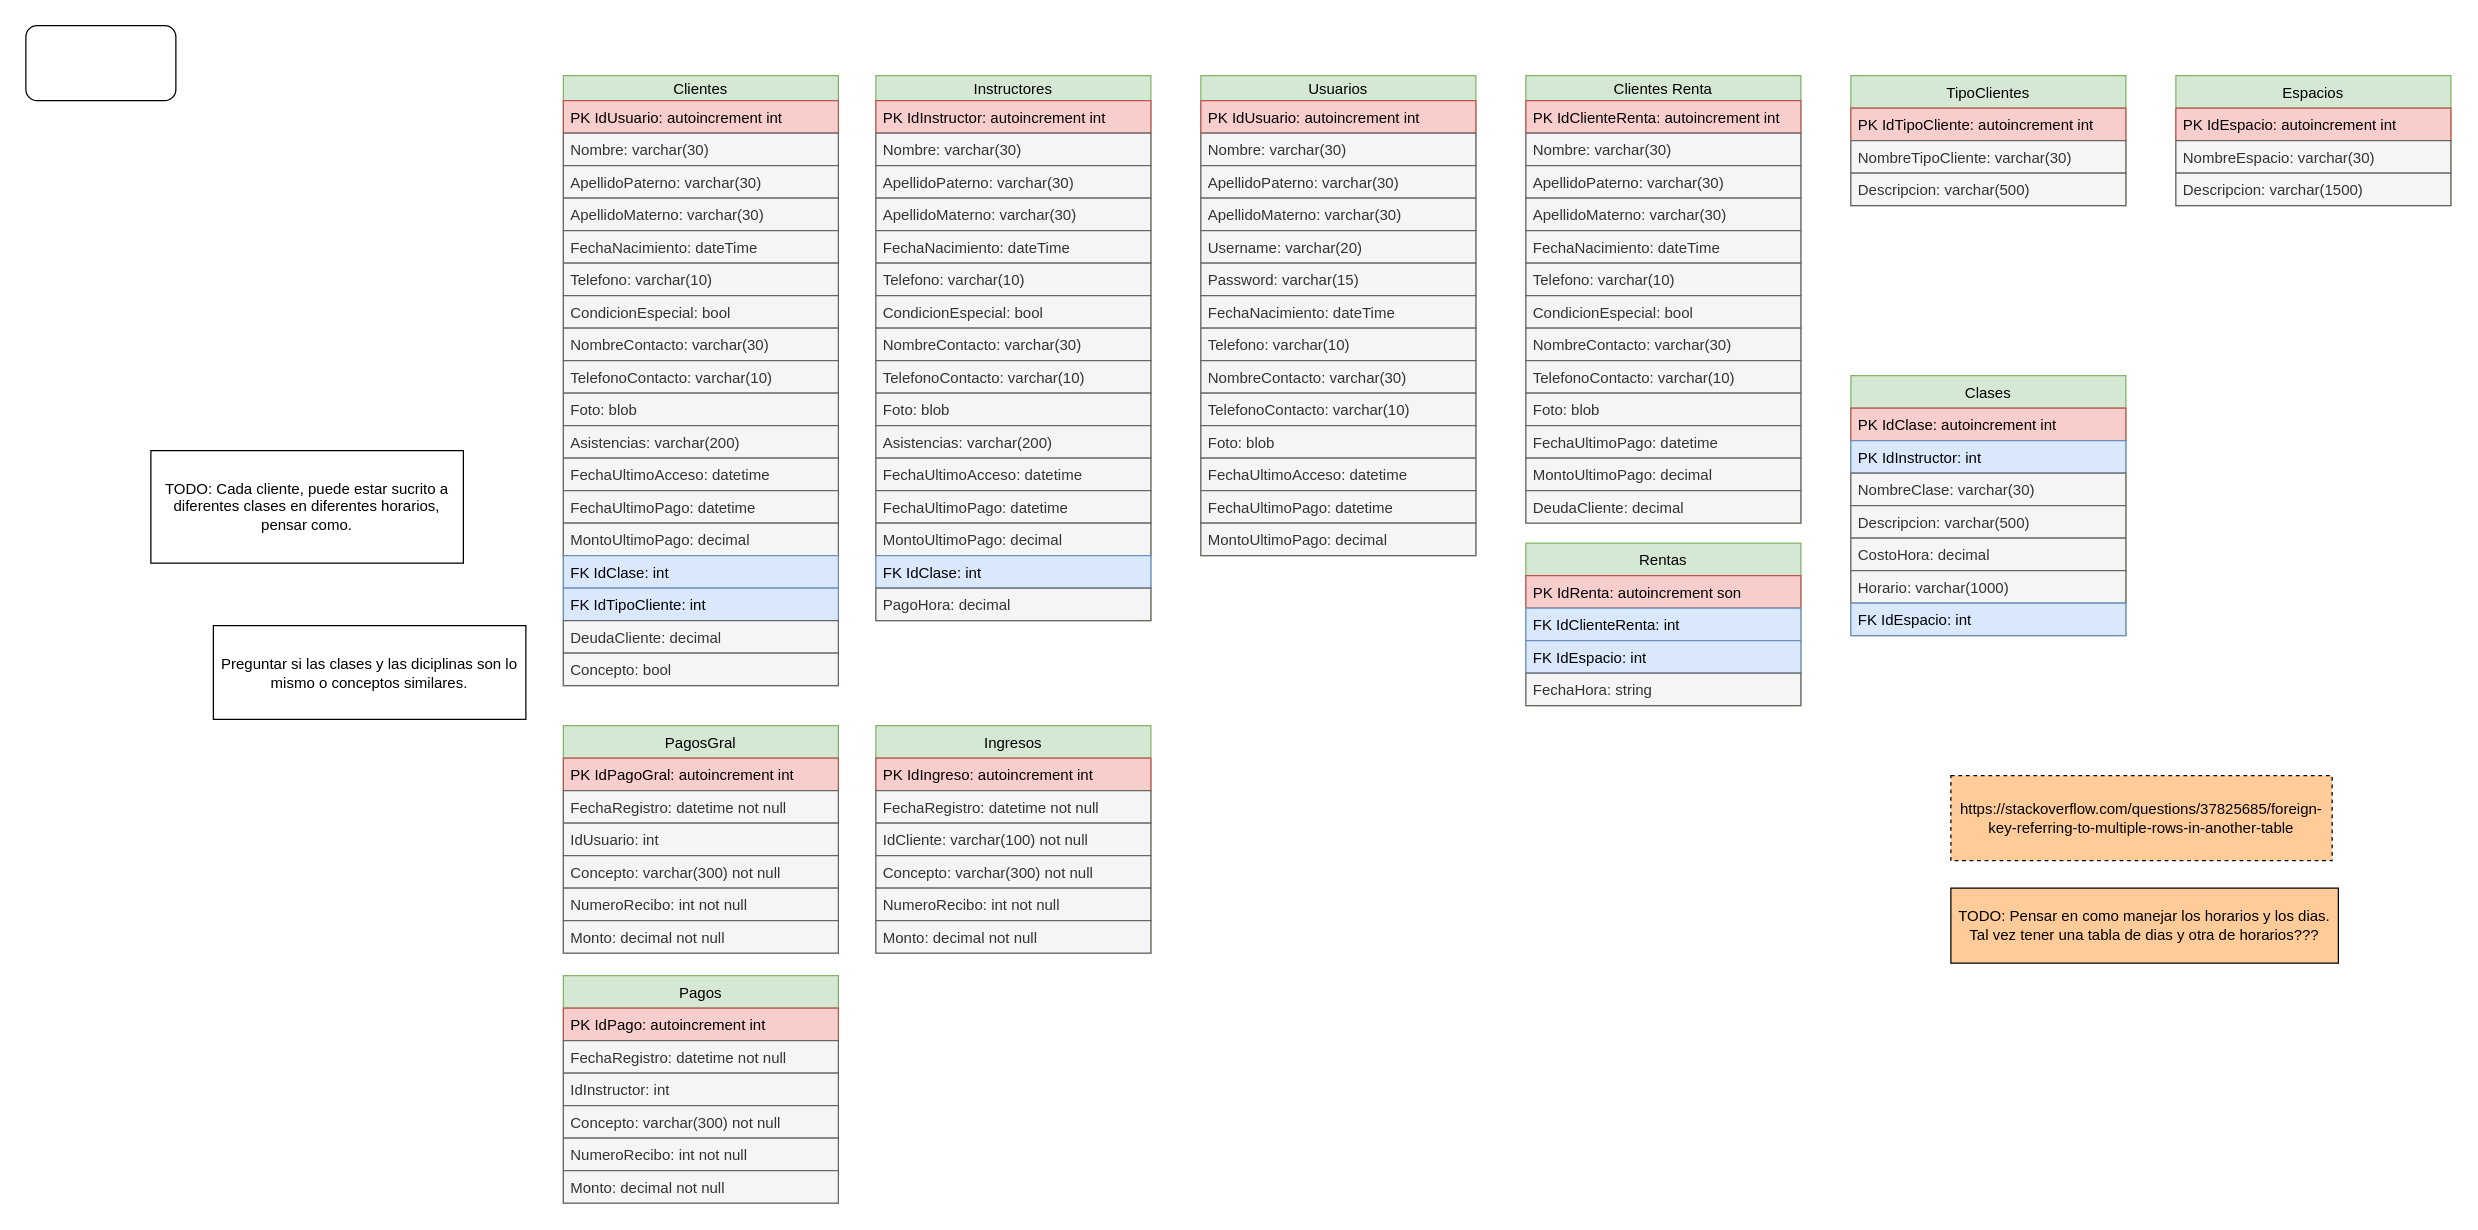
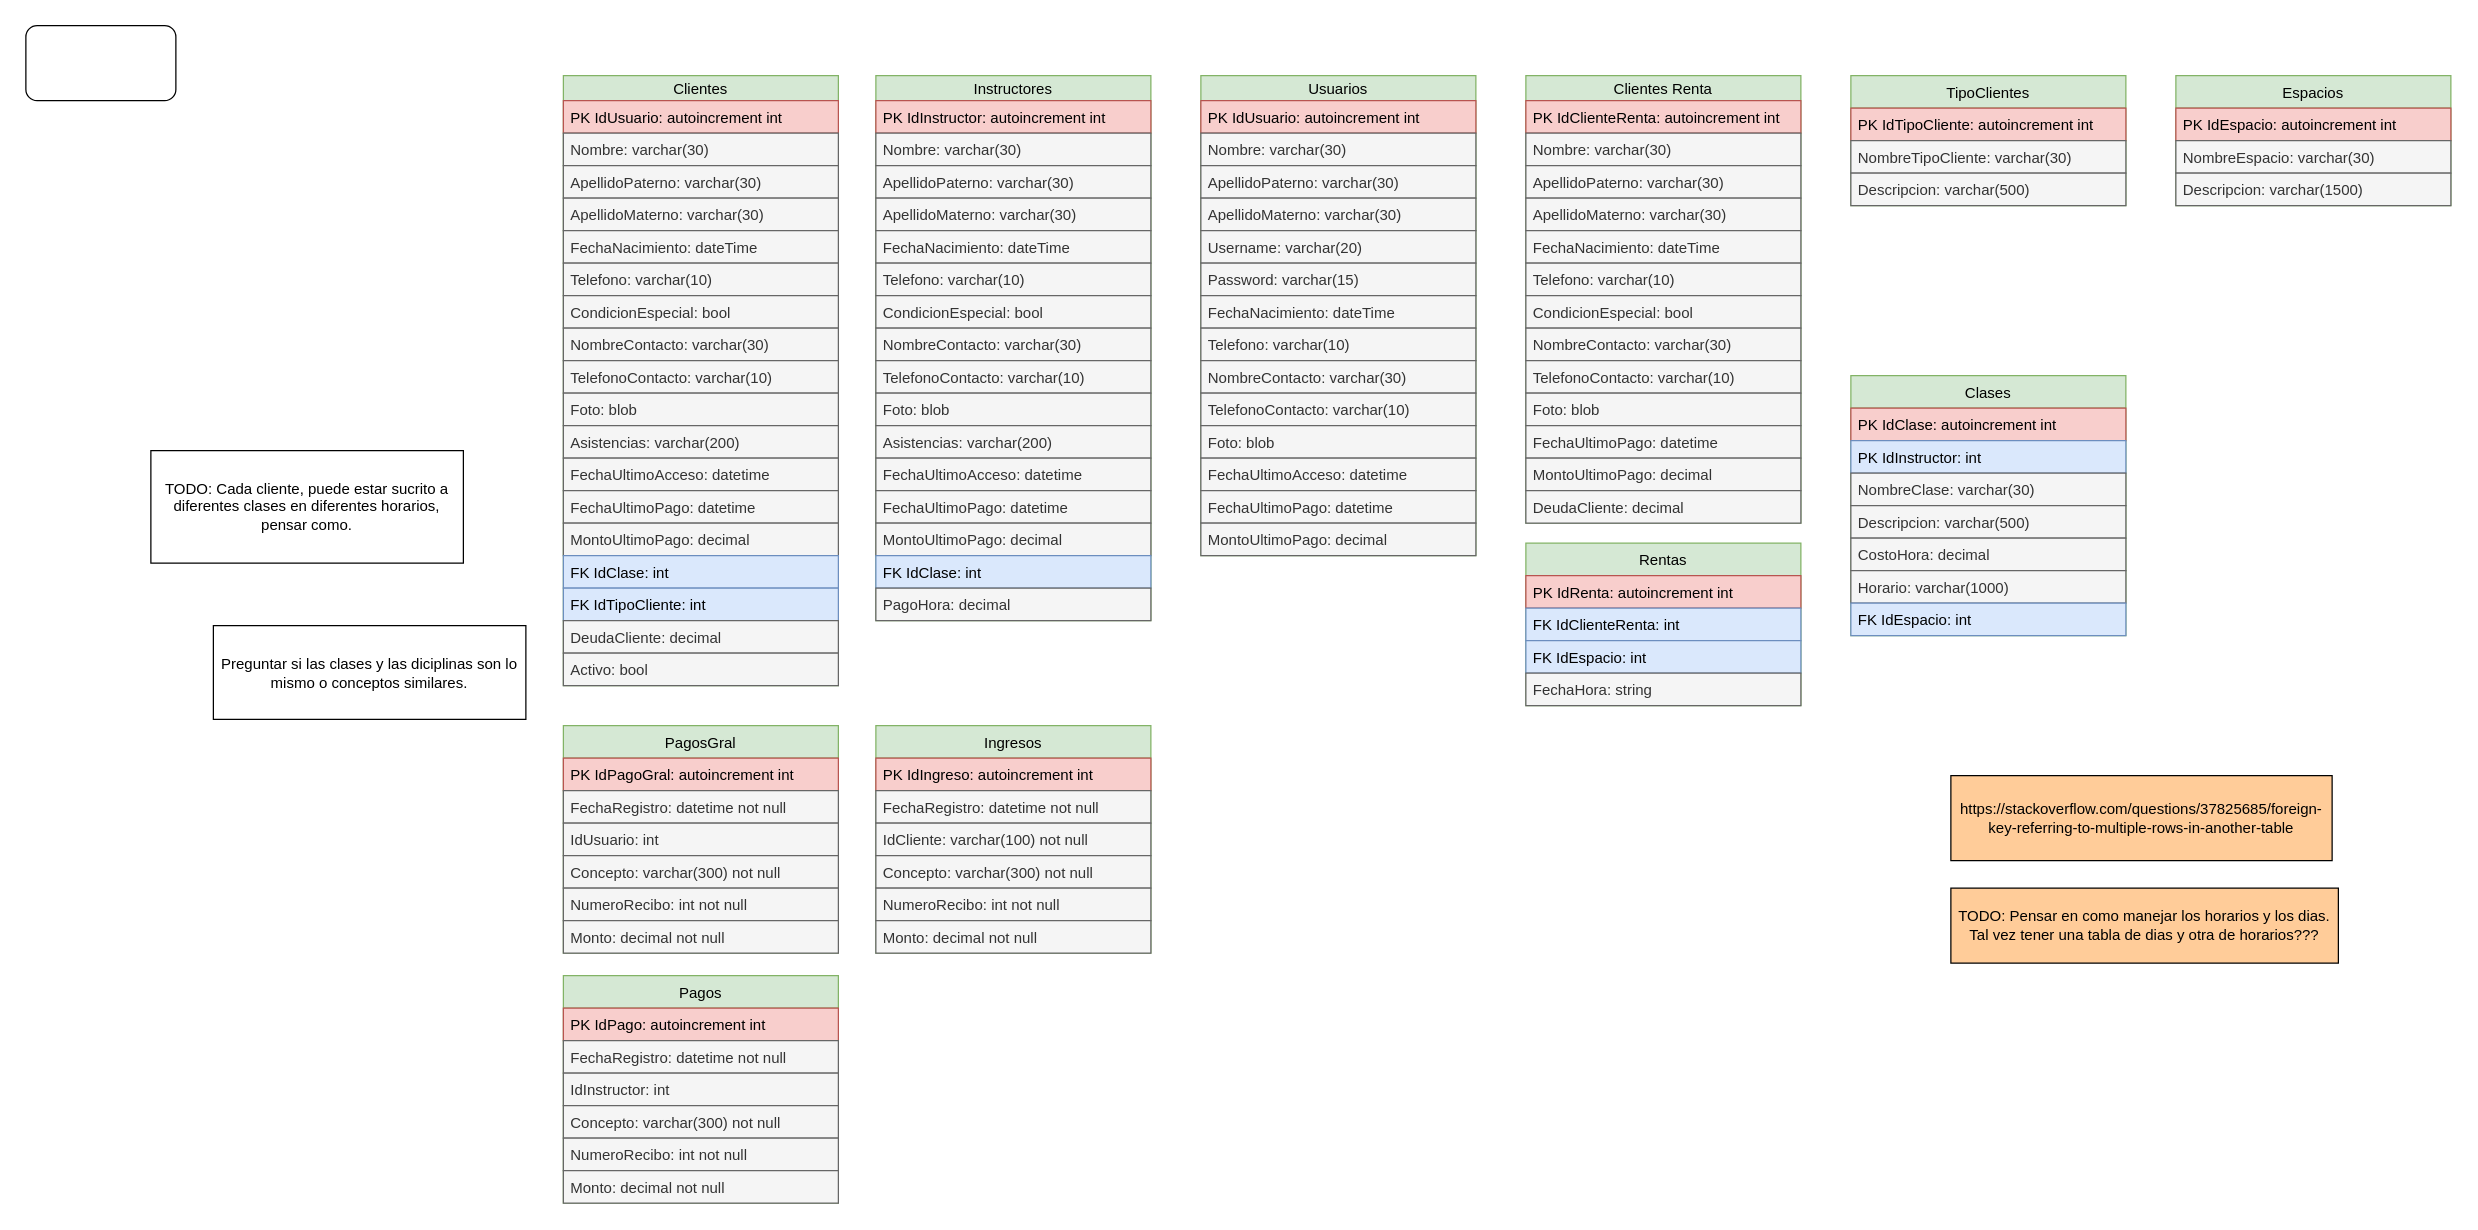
node "PK IdRenta: autoincrement son": label "PK IdRenta: autoincrement son" -> "PK IdRenta: autoincrement int"
node "Concepto: bool": label "Concepto: bool" -> "Activo: bool"
node "https://stackoverflow.com/questions/37825685/foreign-key-referring-to-multiple-rows-in-another-table": style dashed -> solid
